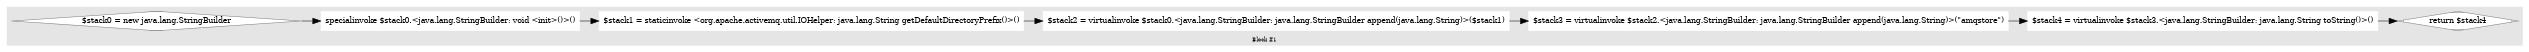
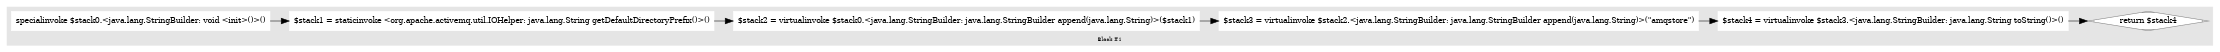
node "$stack0 = new java.lang.StringBuilder": removed
